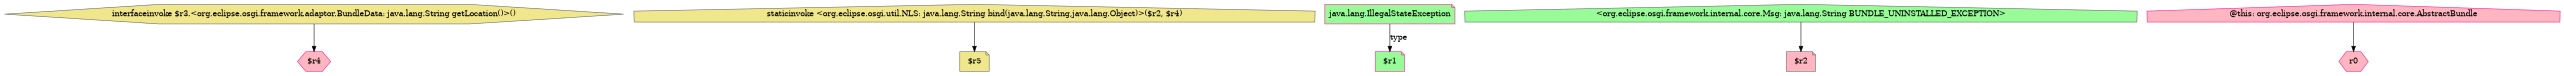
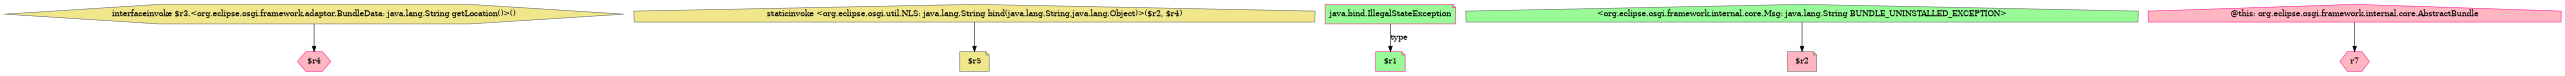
node "java.lang.IllegalStateException": label "java.lang.IllegalStateException" -> "java.bind.IllegalStateException"
node "r0": label "r0" -> "r7"
